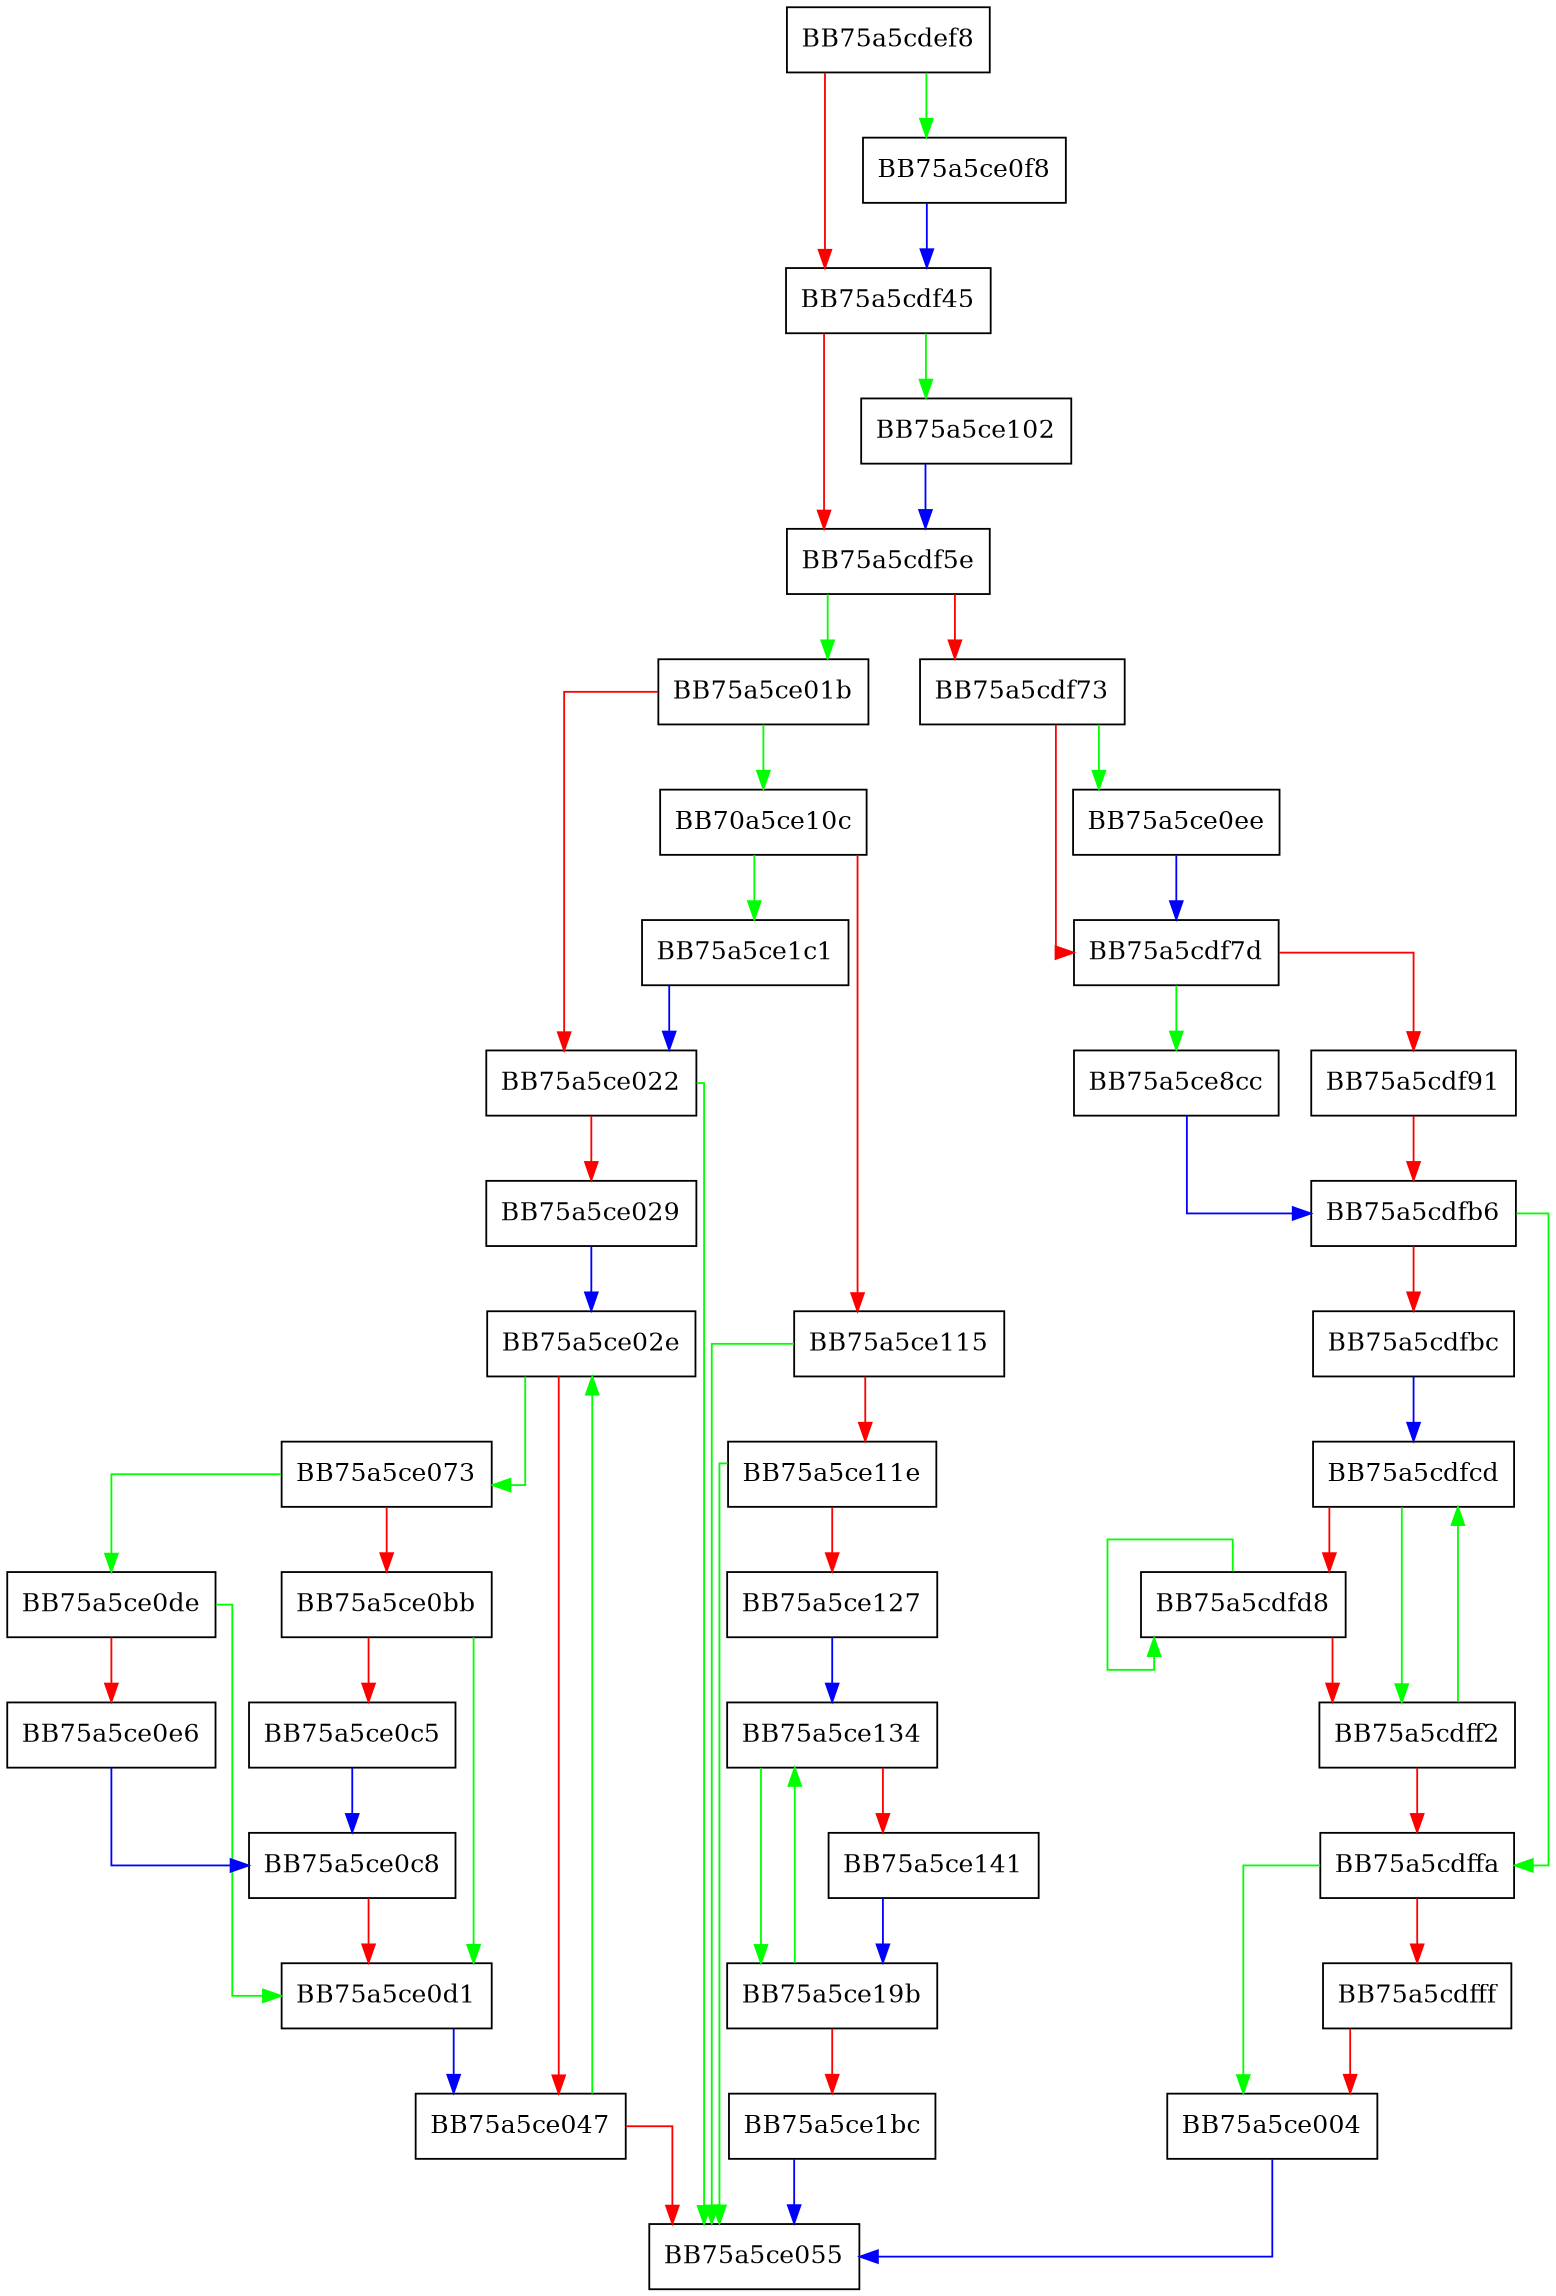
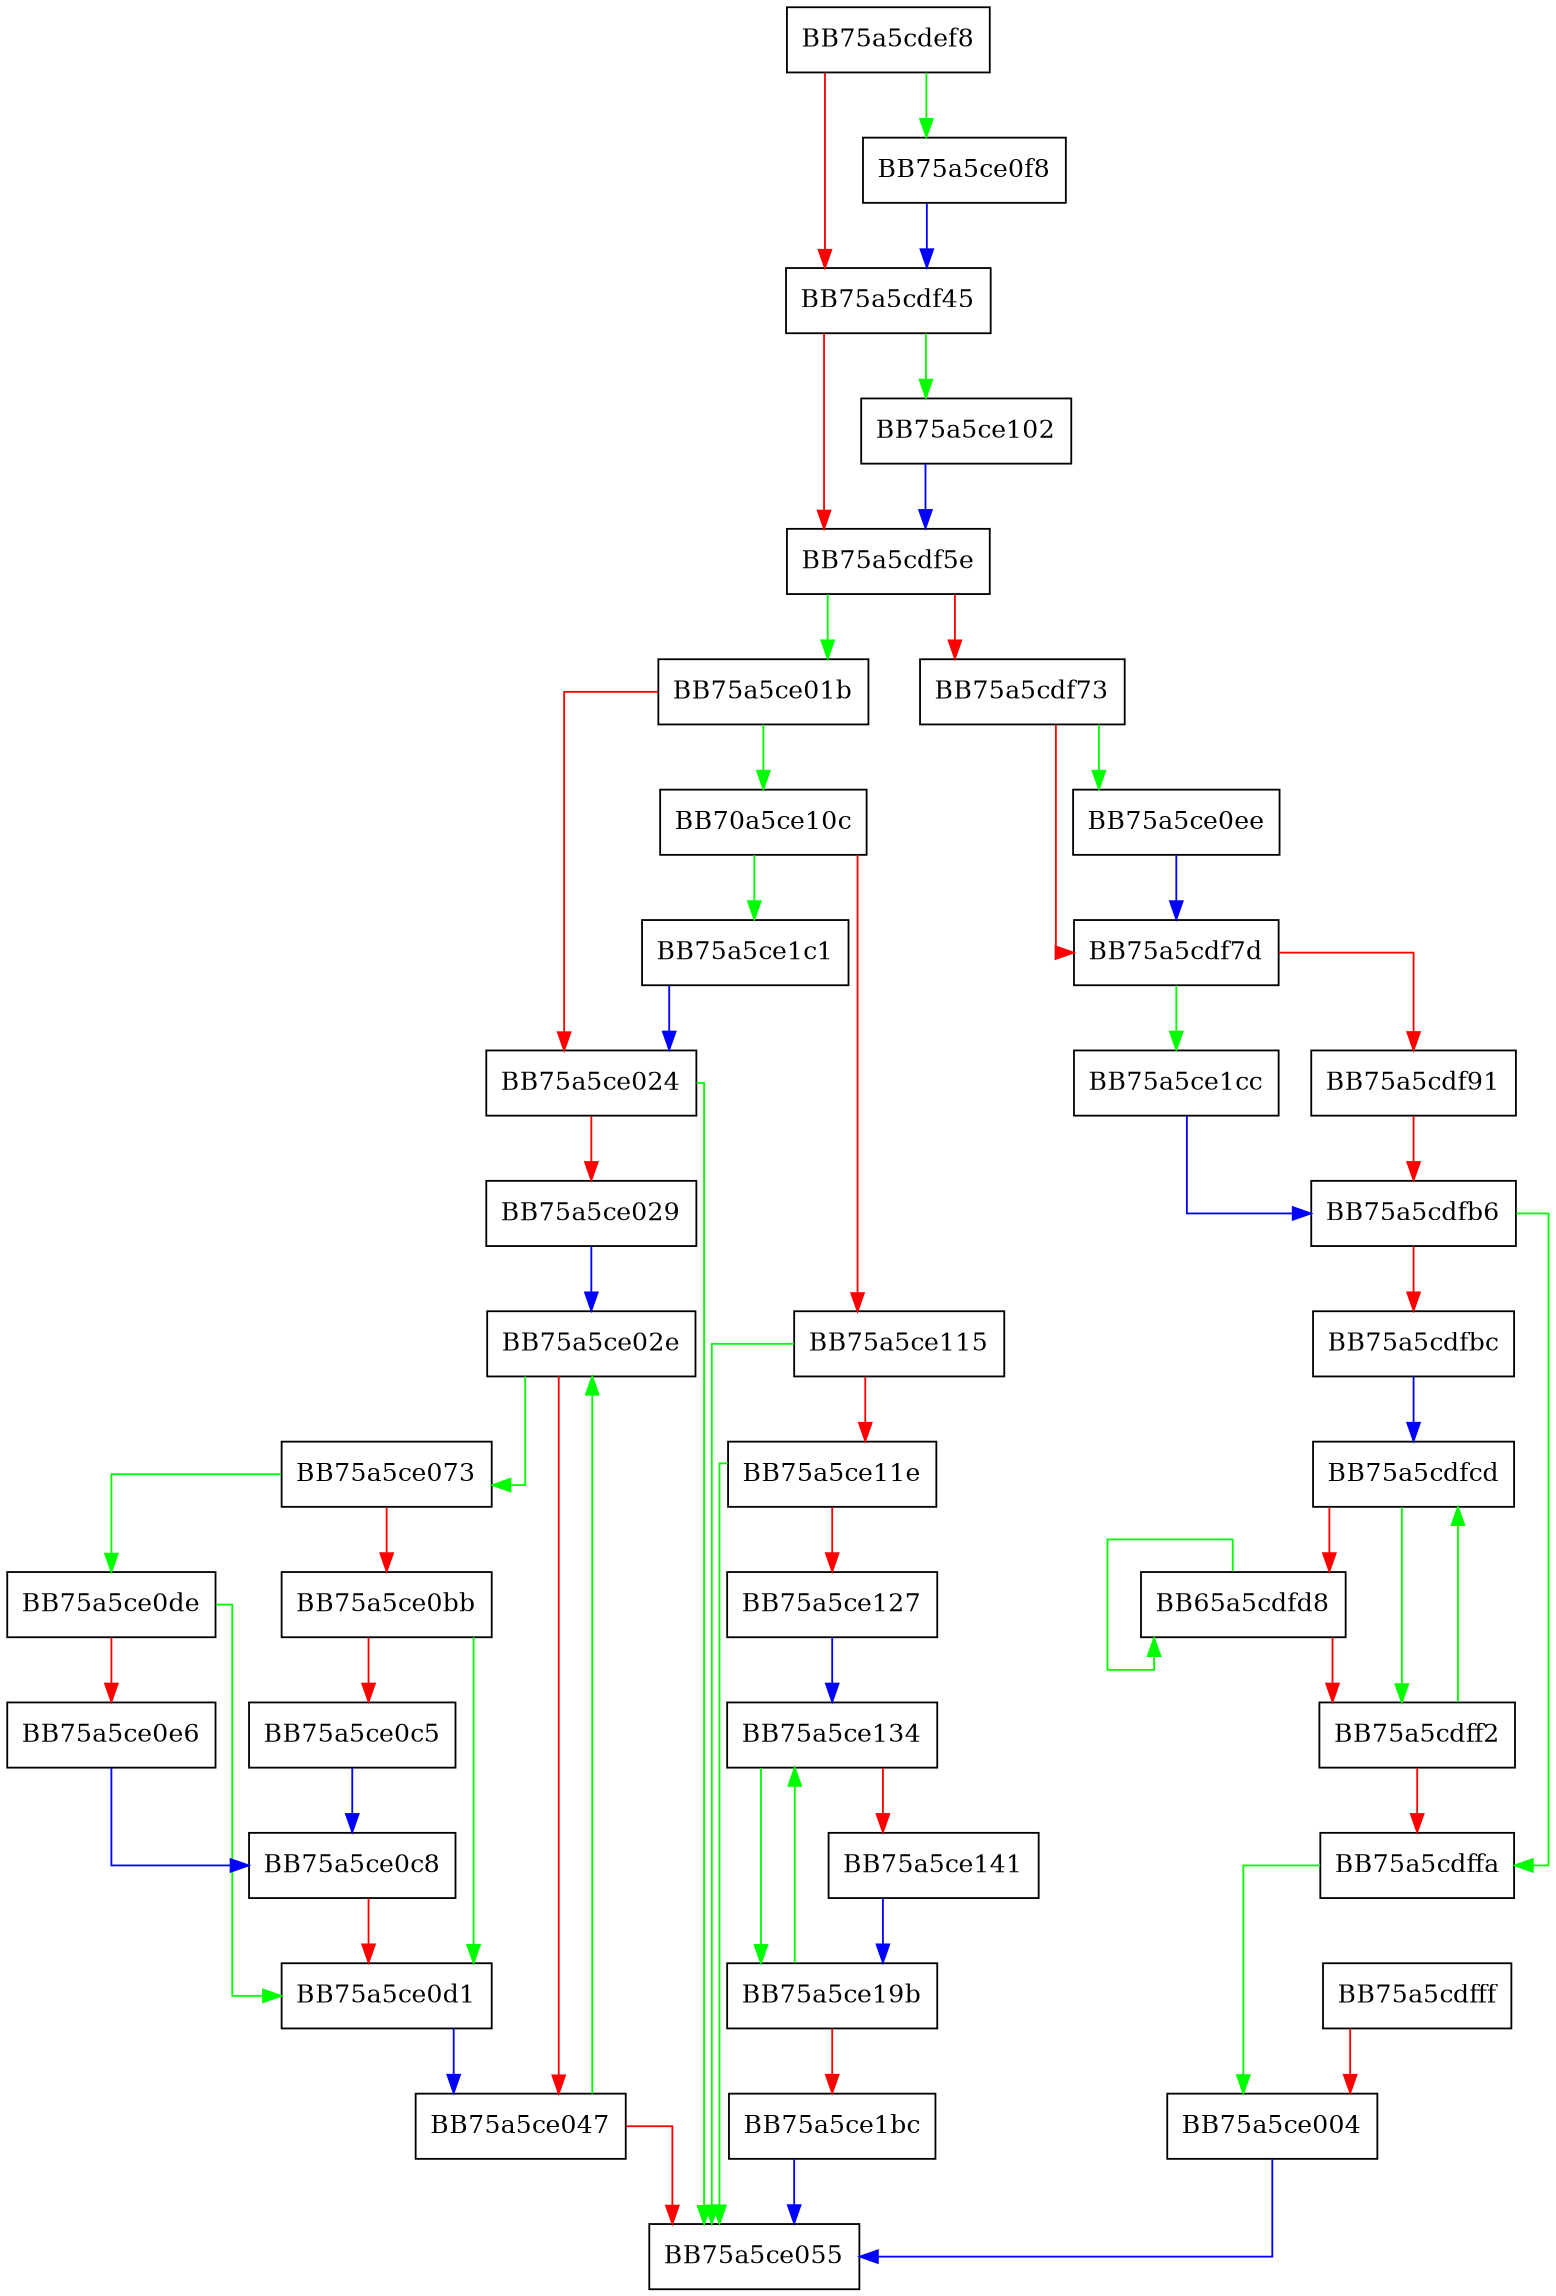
node "BB75a5ce022": label "BB75a5ce022" -> "BB75a5ce024"
node "BB75a5ce8cc": label "BB75a5ce8cc" -> "BB75a5ce1cc"
node "BB75a5cdfd8": label "BB75a5cdfd8" -> "BB65a5cdfd8"
edge "BB75a5cdffa" -> "BB75a5cdfff": removed
